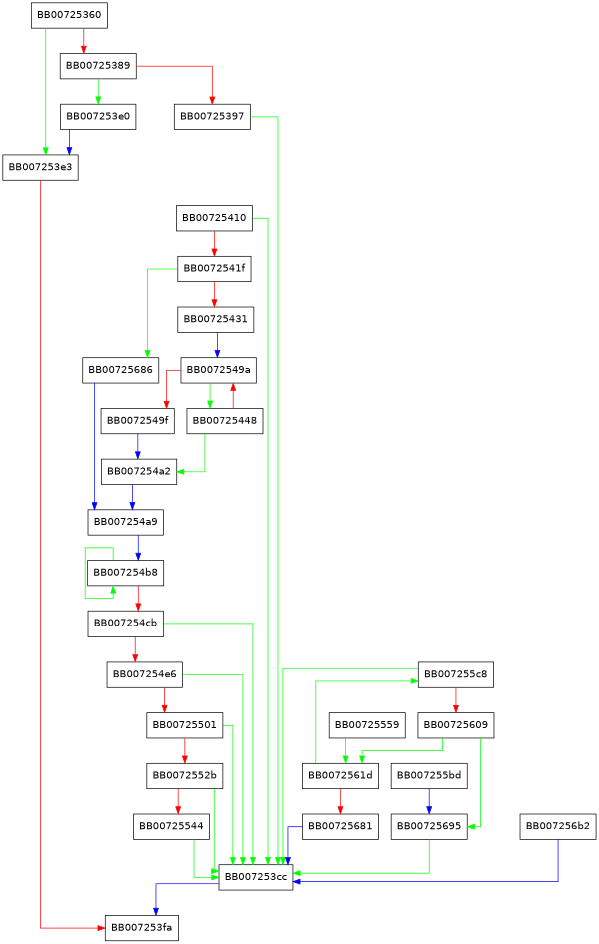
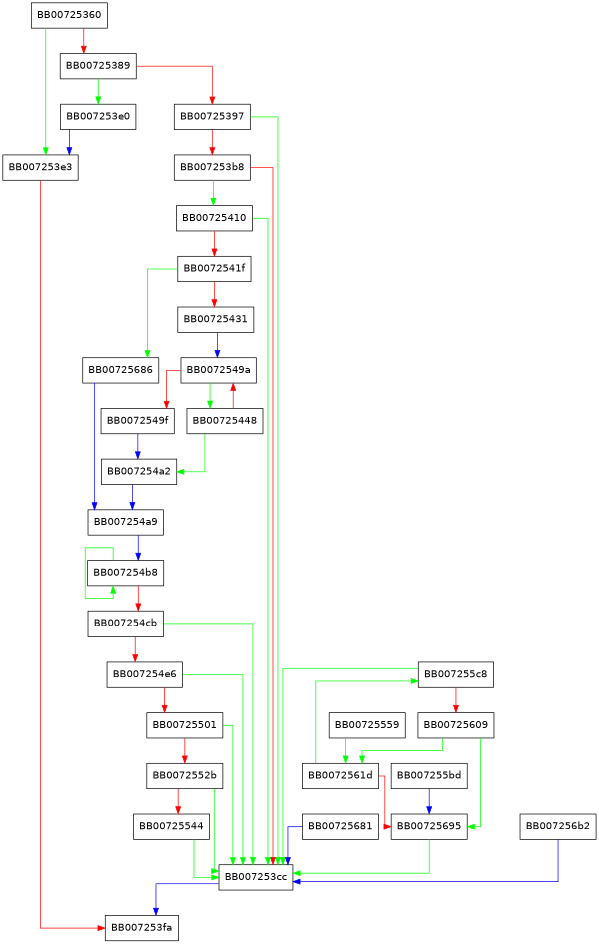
node "BB007253b8": added
edge "BB0072561d" -> "BB00725681": now "BB0072561d" -> "BB00725695"
